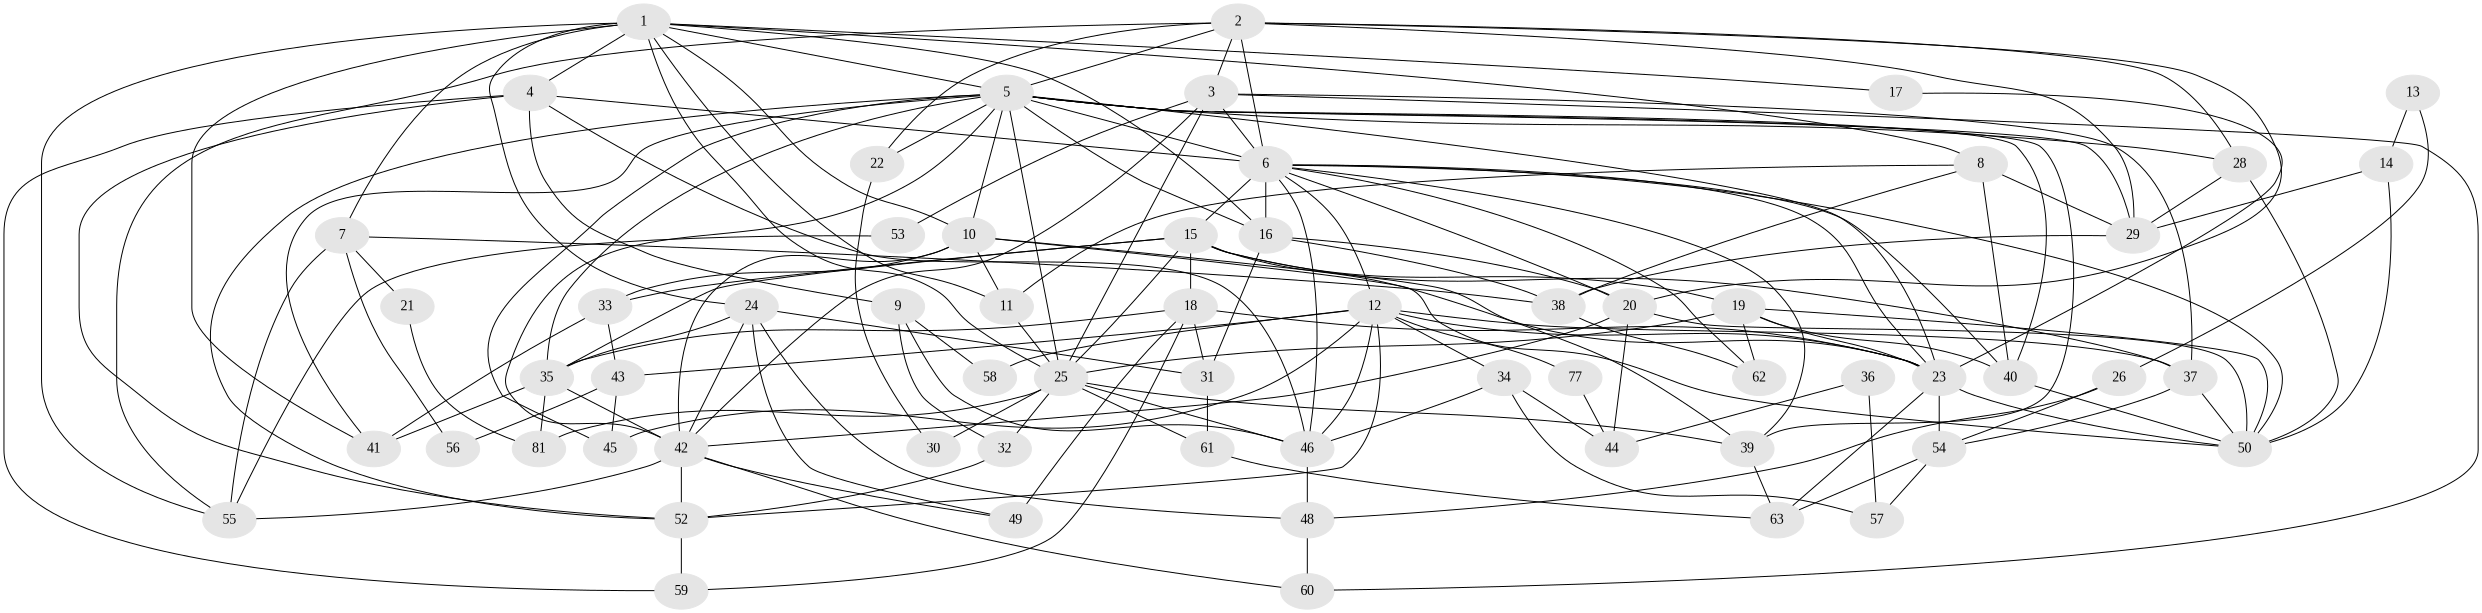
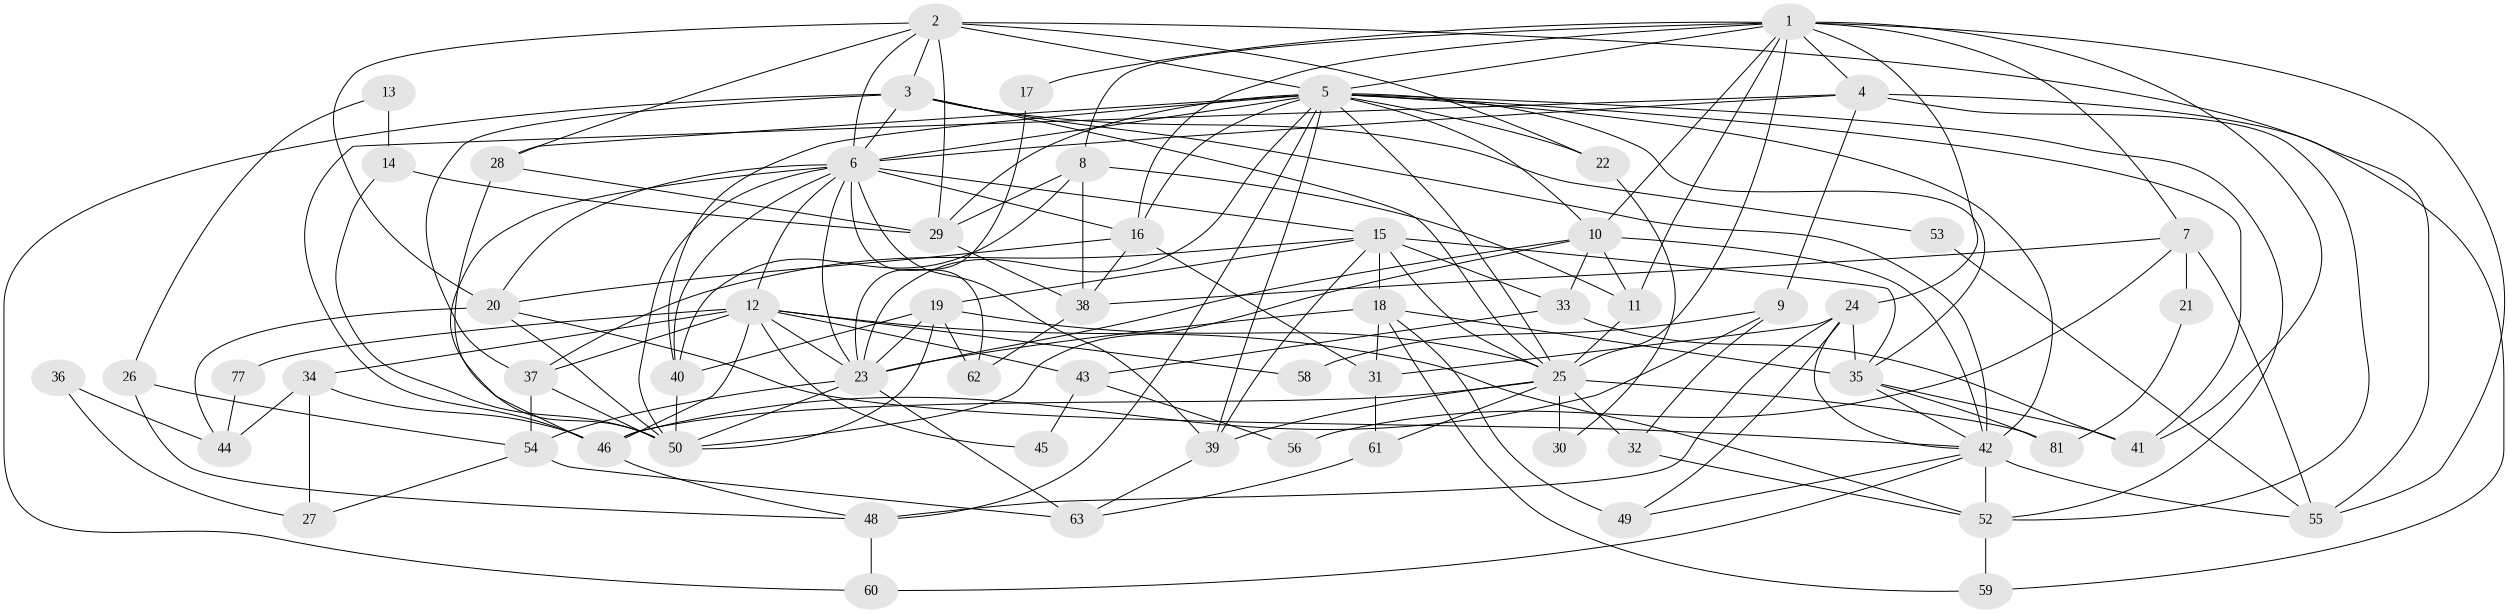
edge "5" -- "45": now "5" -- "48"
node "57": label "57" -> "27"
